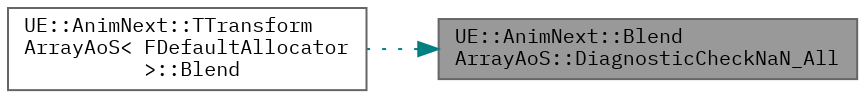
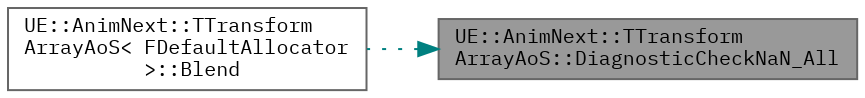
node "UE::AnimNext::Blend ArrayAoS::DiagnosticCheckNaN_All": label "UE::AnimNext::Blend ArrayAoS::DiagnosticCheckNaN_All" -> "UE::AnimNext::TTransform ArrayAoS::DiagnosticCheckNaN_All"
